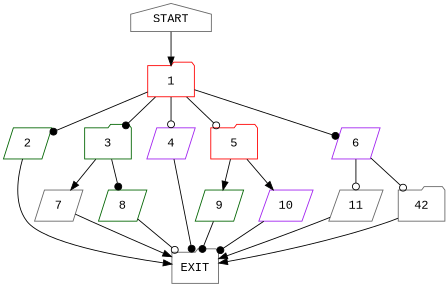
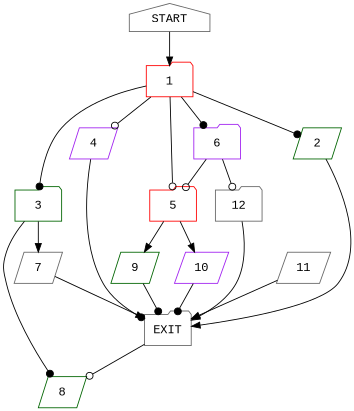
node "6": shape parallelogram -> folder
edge "6" -> "11": now "6" -> "5"
node "42": label "42" -> "12"
edge "8" -> "EXIT": reversed
